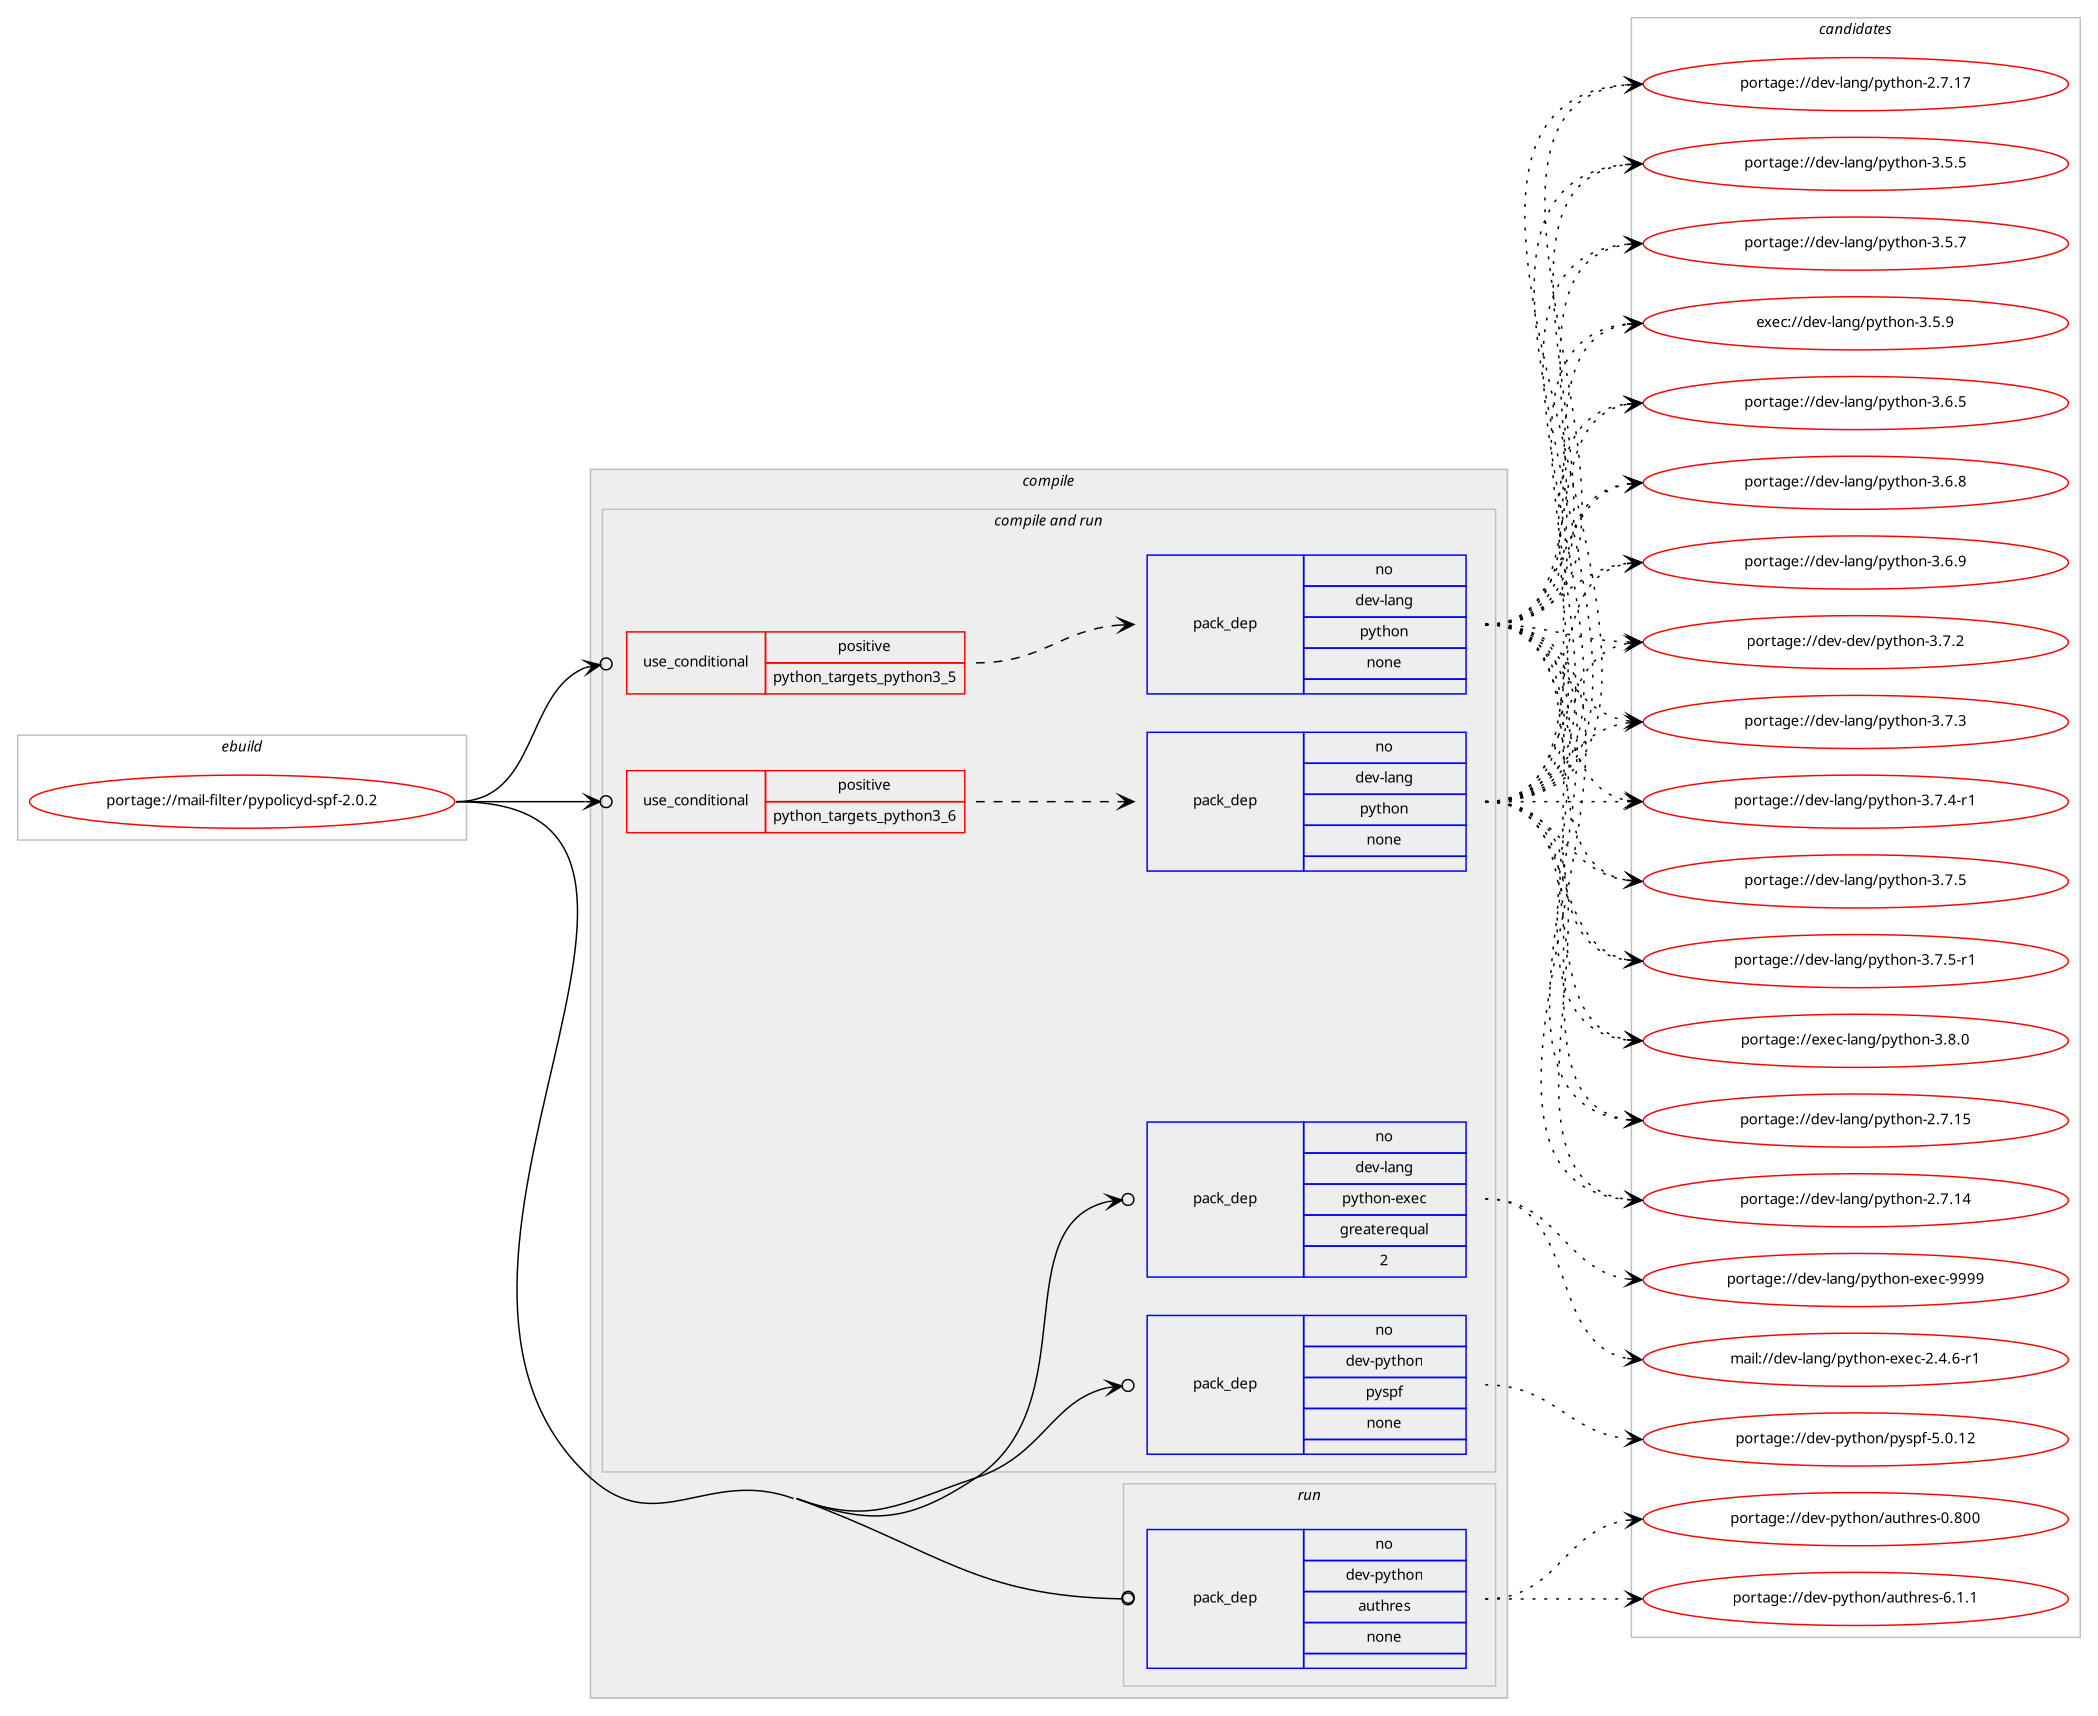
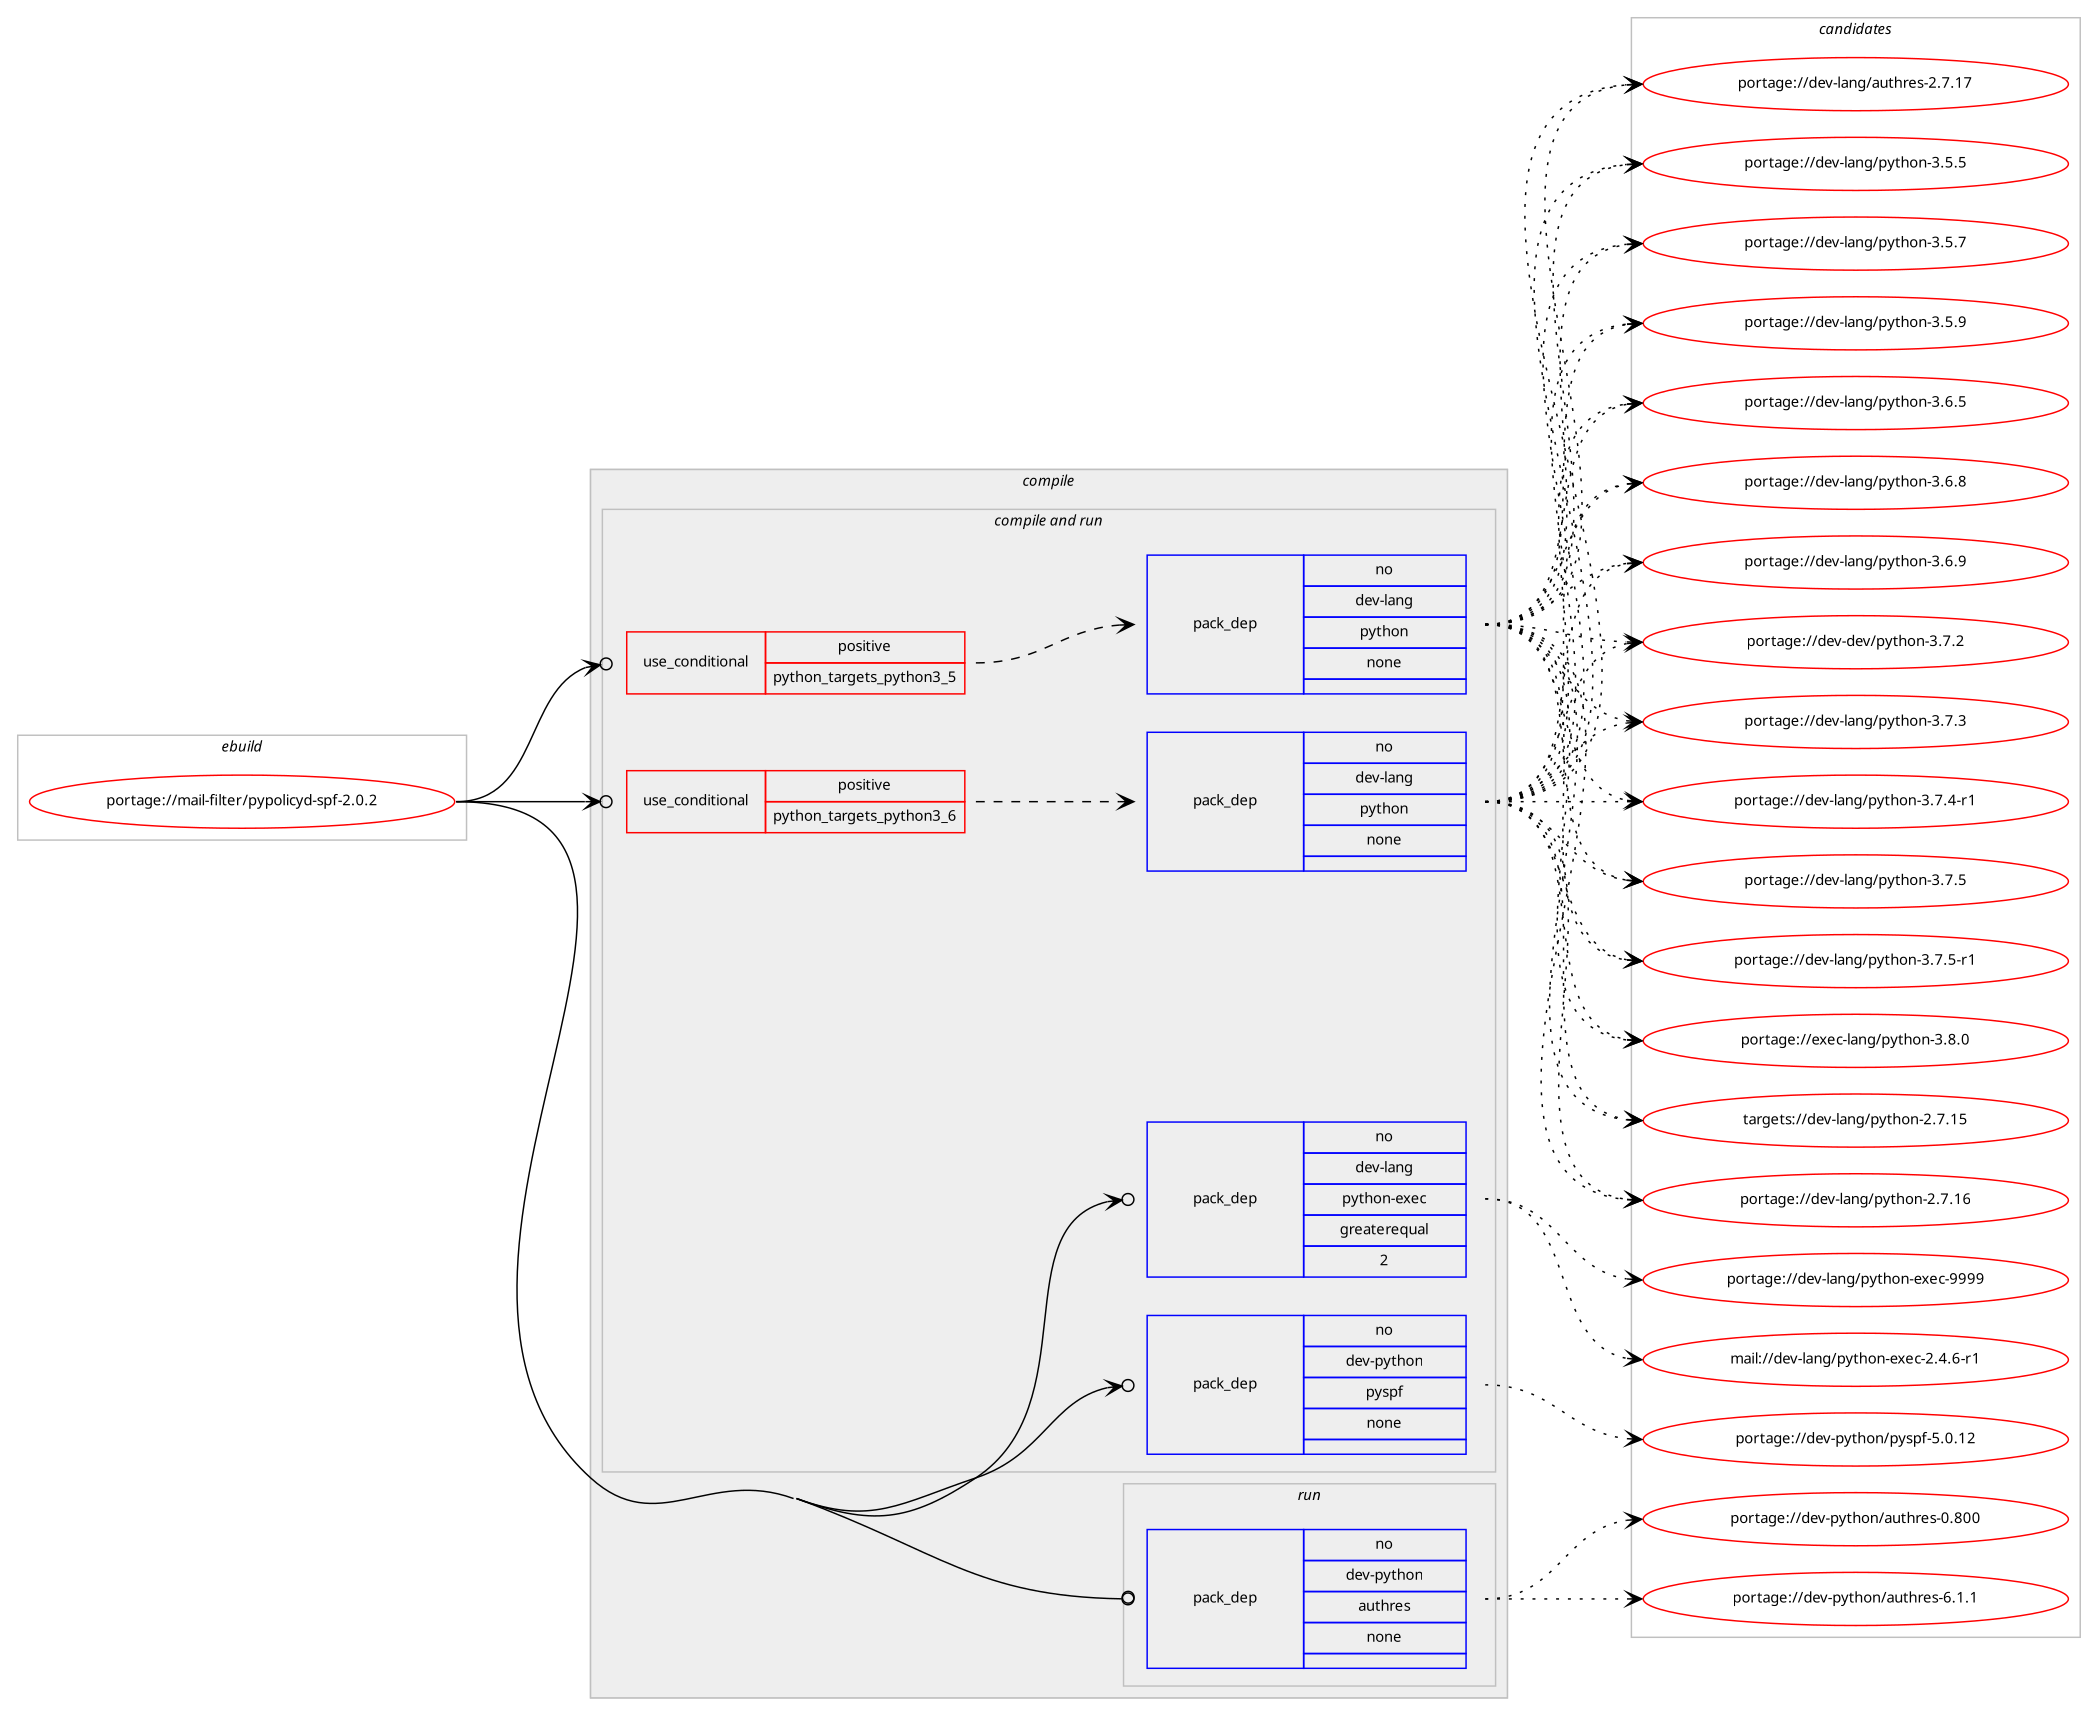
node "portage://dev-lang/python-2.7.17": label "portage://dev-lang/python-2.7.17" -> "portage://dev-lang/authres-2.7.17"
node "exec://dev-lang/python-3.5.9": label "exec://dev-lang/python-3.5.9" -> "portage://dev-lang/python-3.5.9"
node "portage://dev-lang/python-2.7.15": label "portage://dev-lang/python-2.7.15" -> "targets://dev-lang/python-2.7.15"
node "portage://dev-lang/python-2.7.14": label "portage://dev-lang/python-2.7.14" -> "portage://dev-lang/python-2.7.16"
